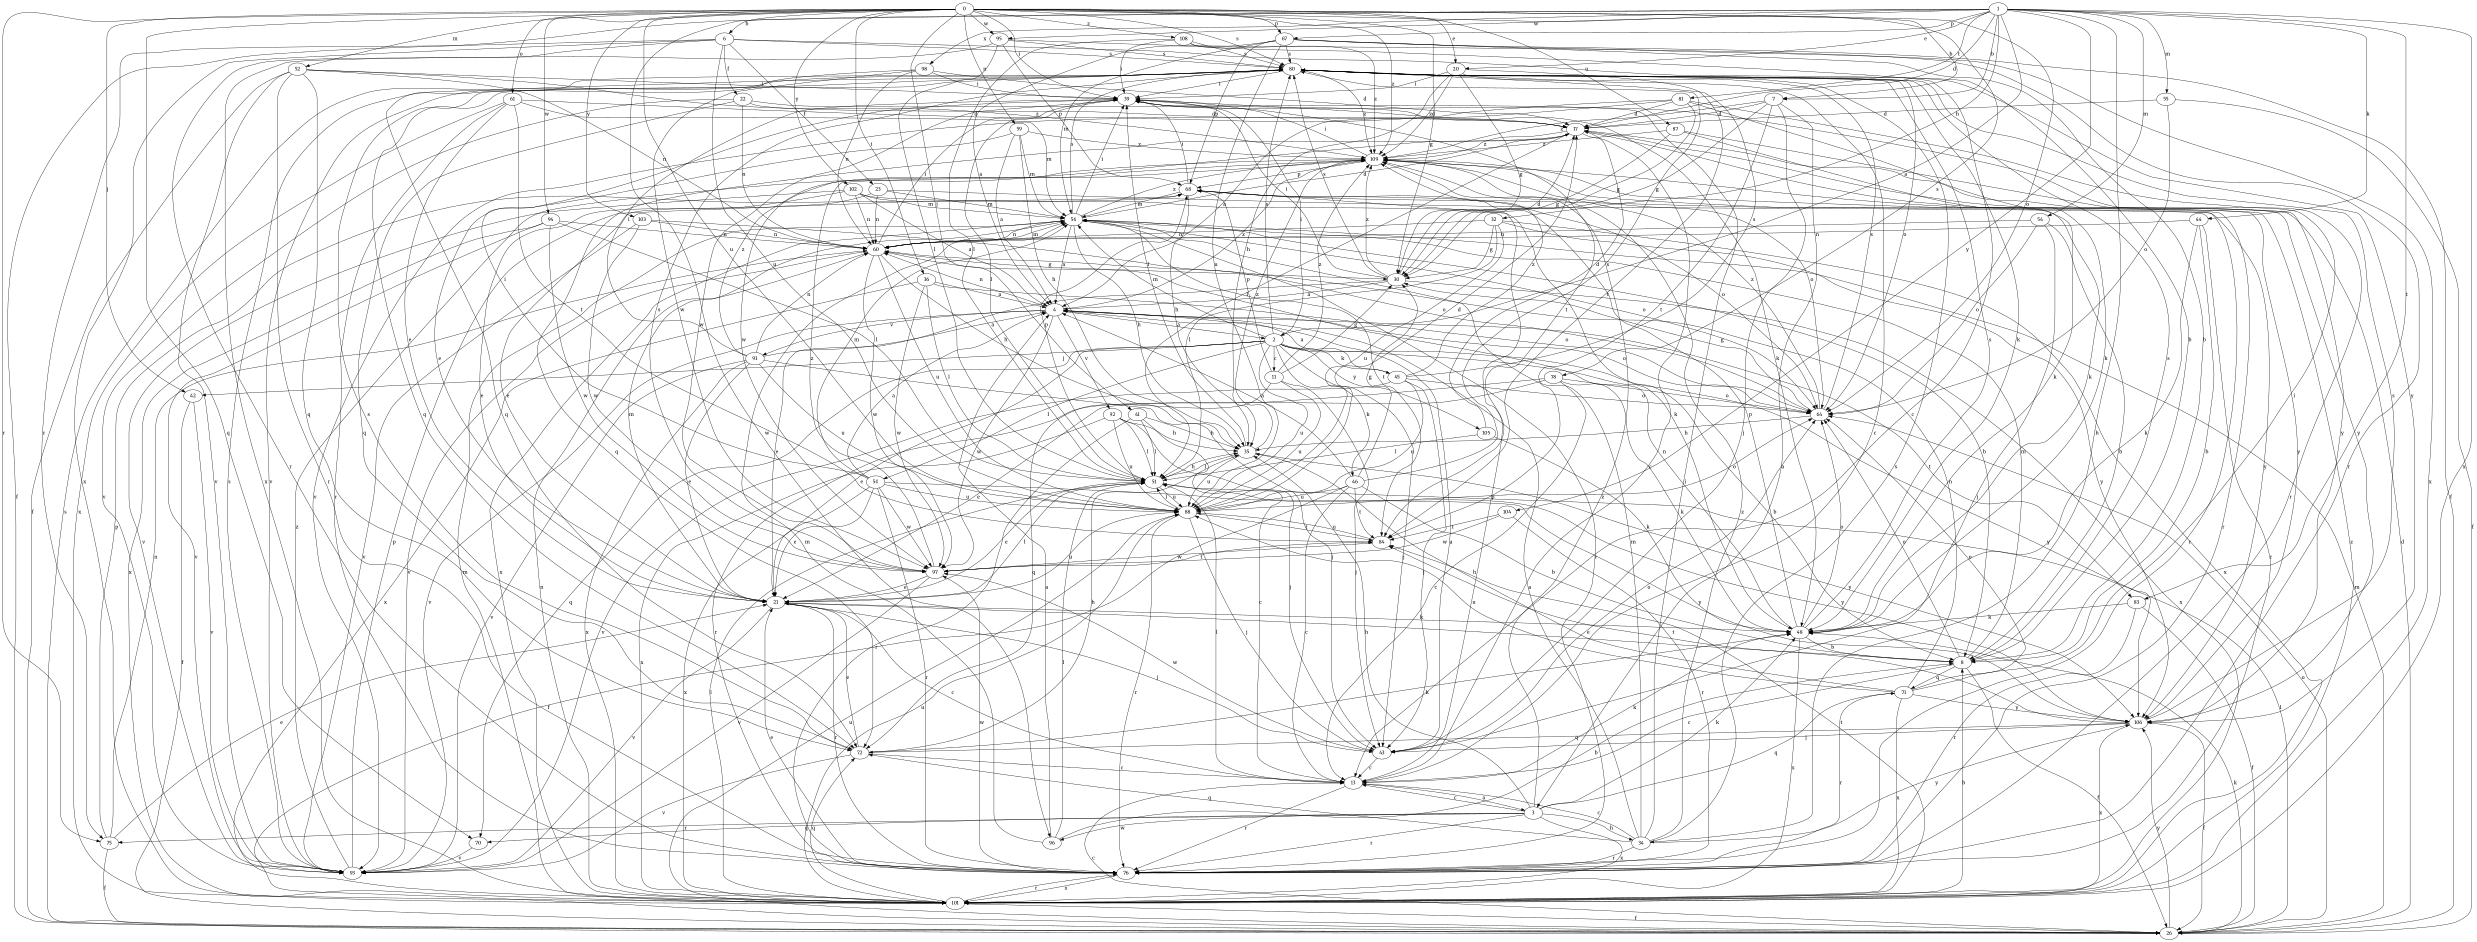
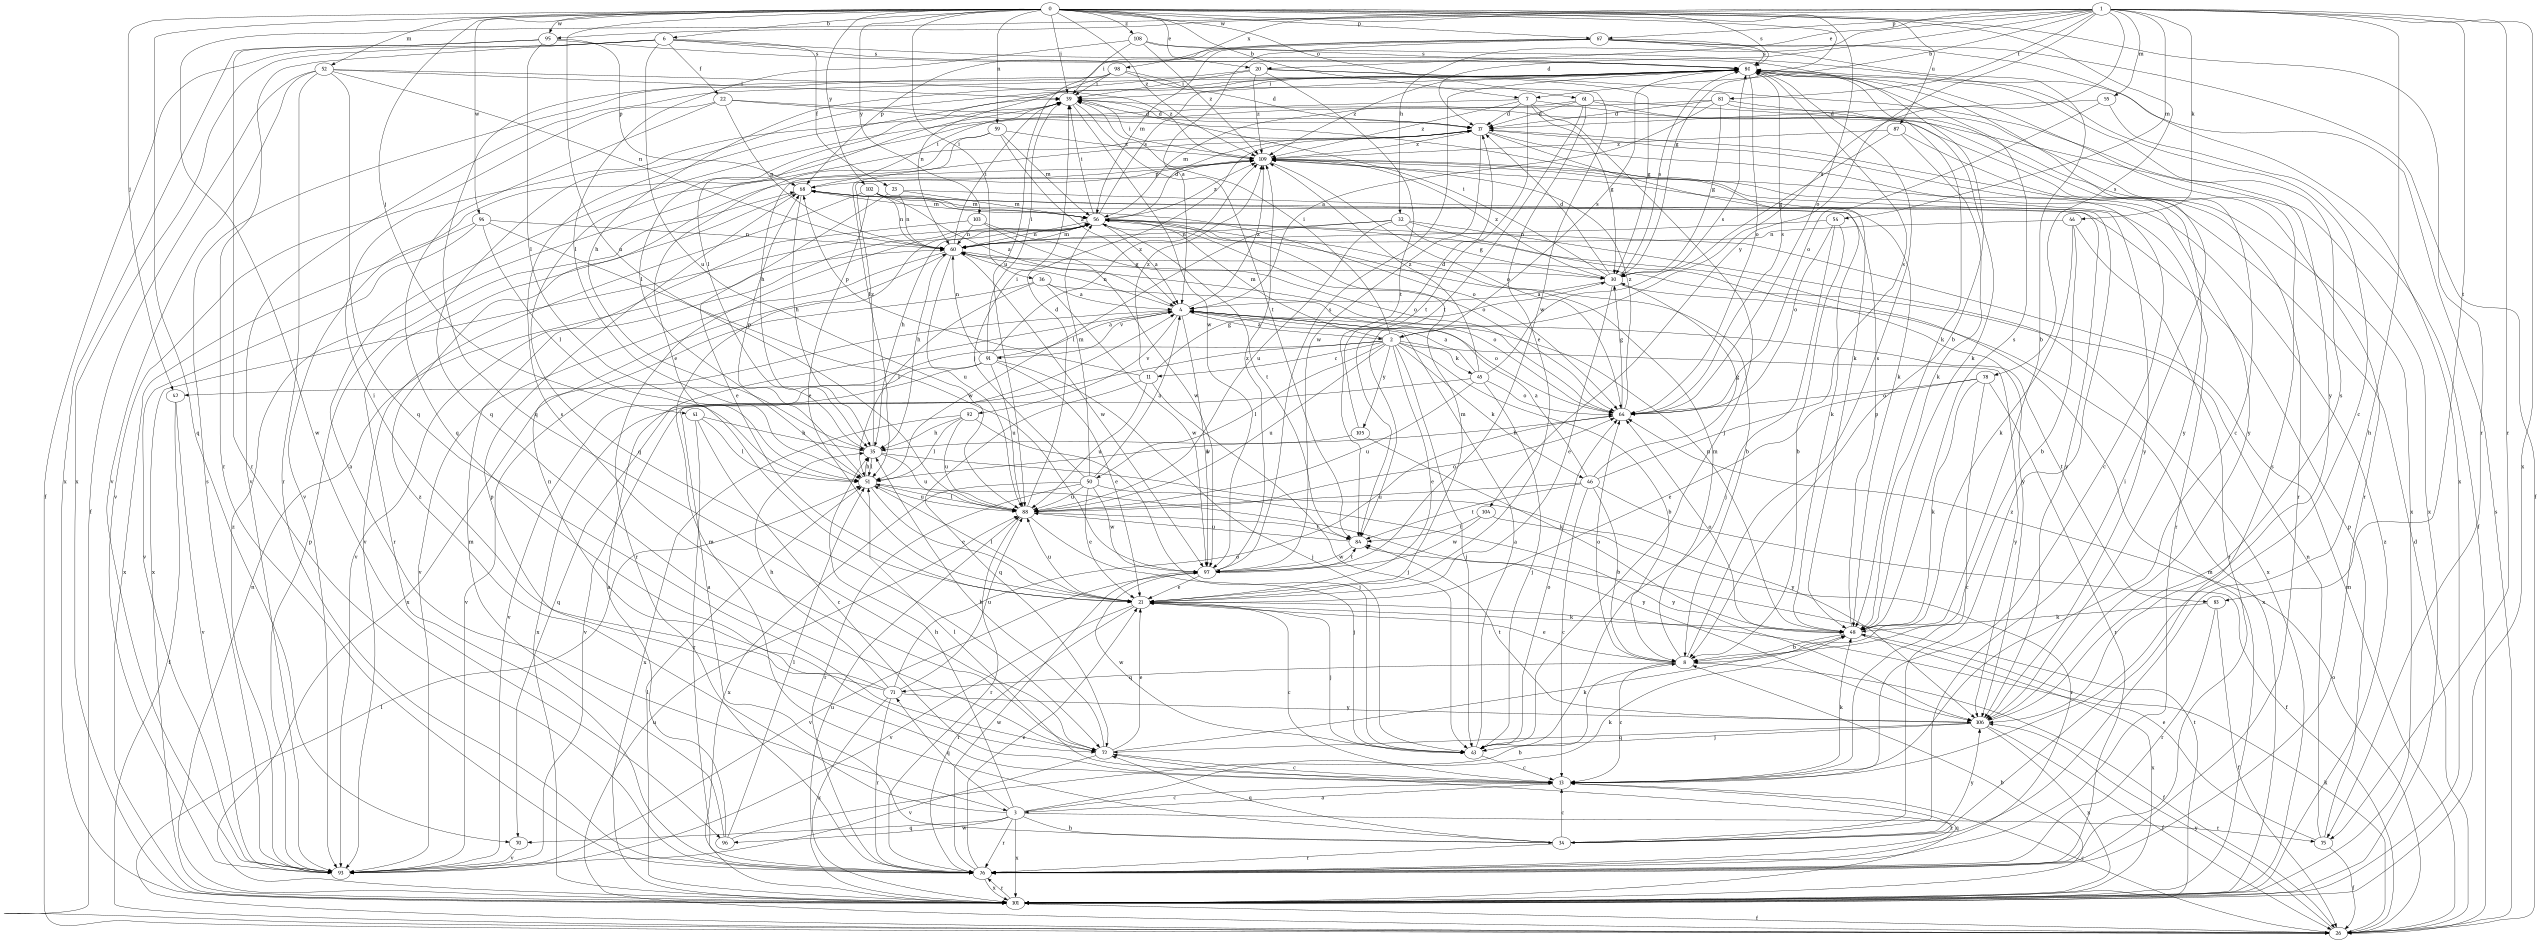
edge "7" -> "101": added, label "x"
